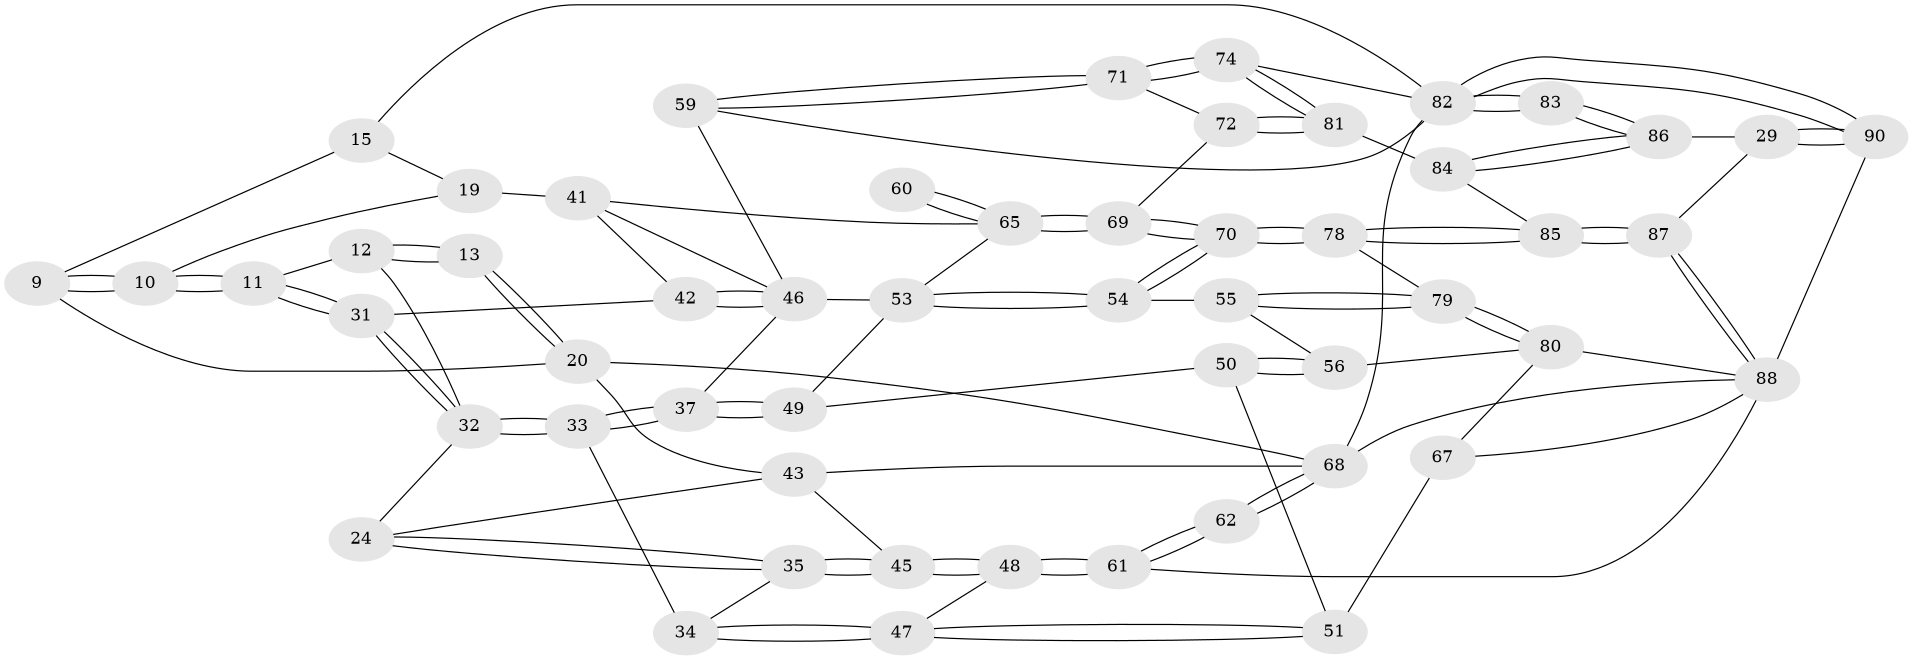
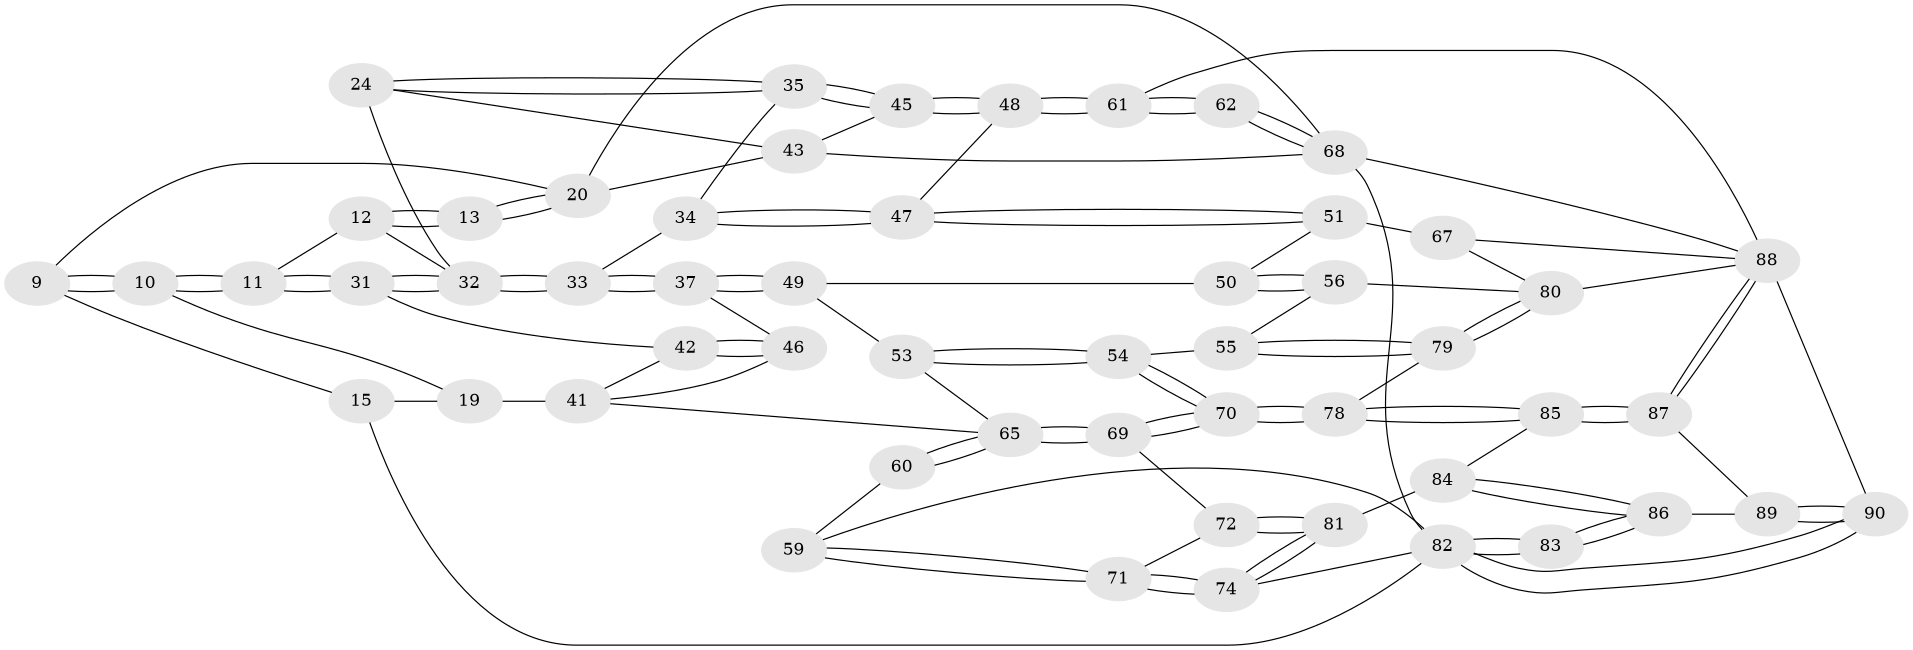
node "29": label "29" -> "89"
edge "59" -- "46": now "59" -- "60"
edge "46" -- "53": removed
